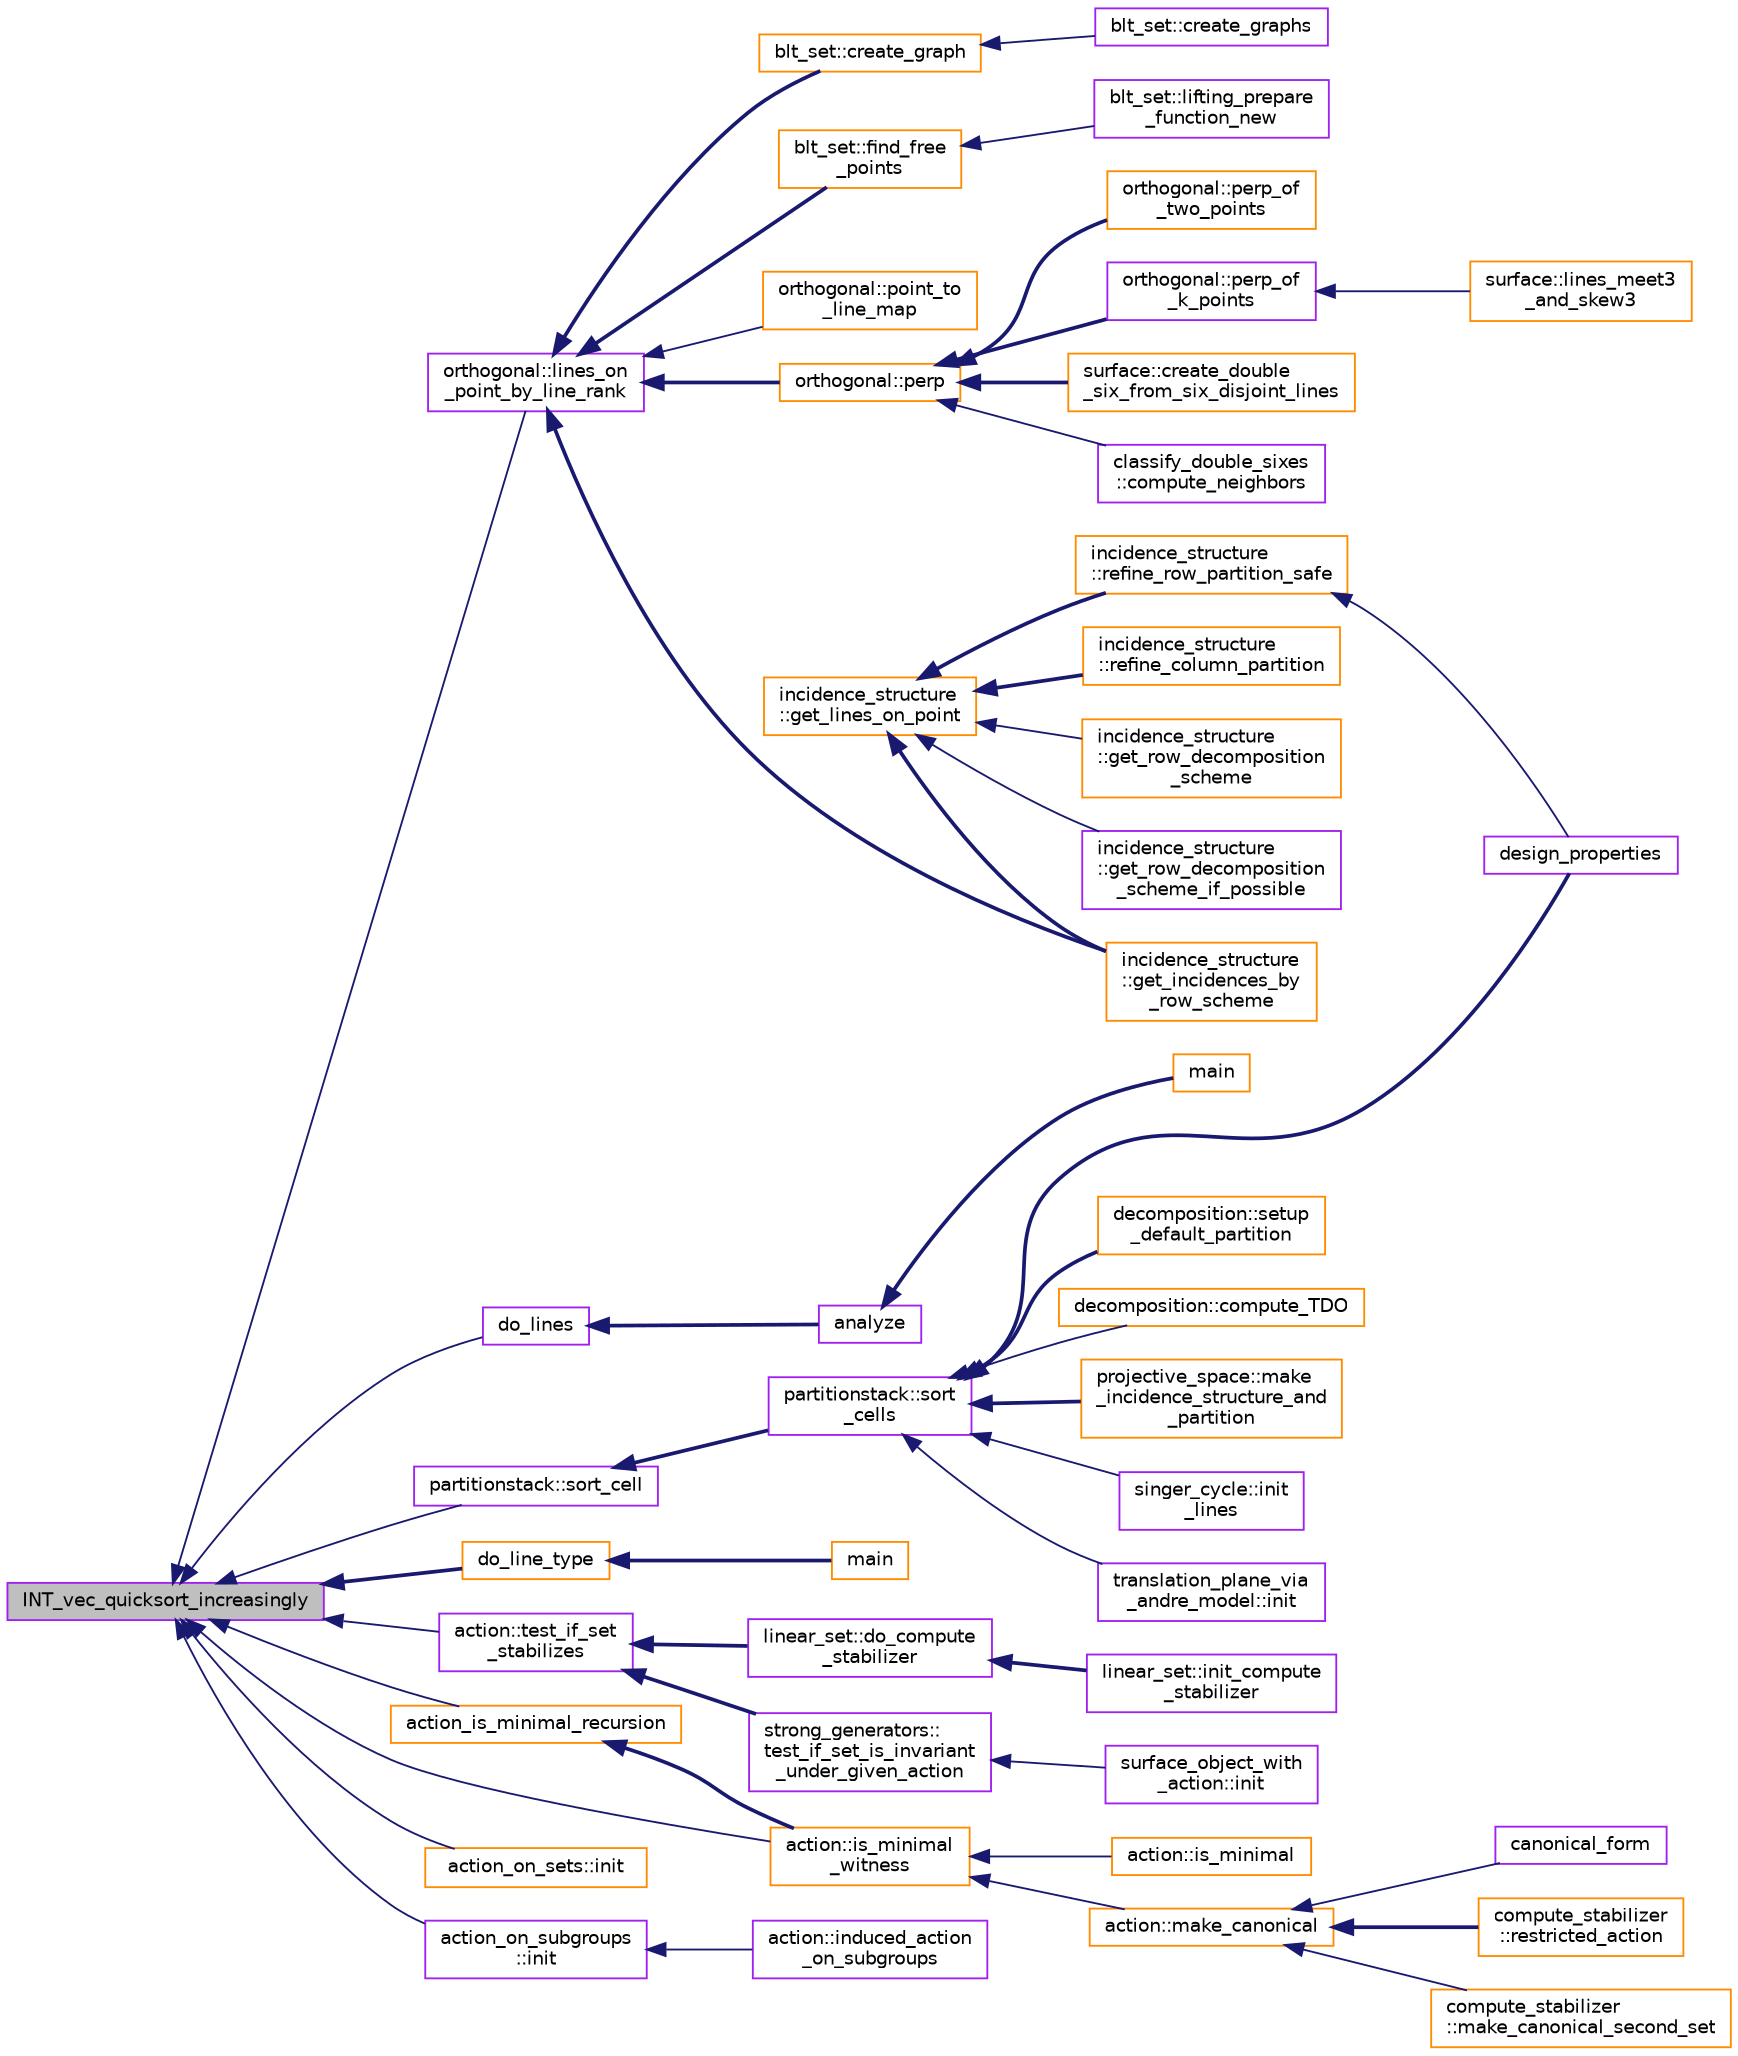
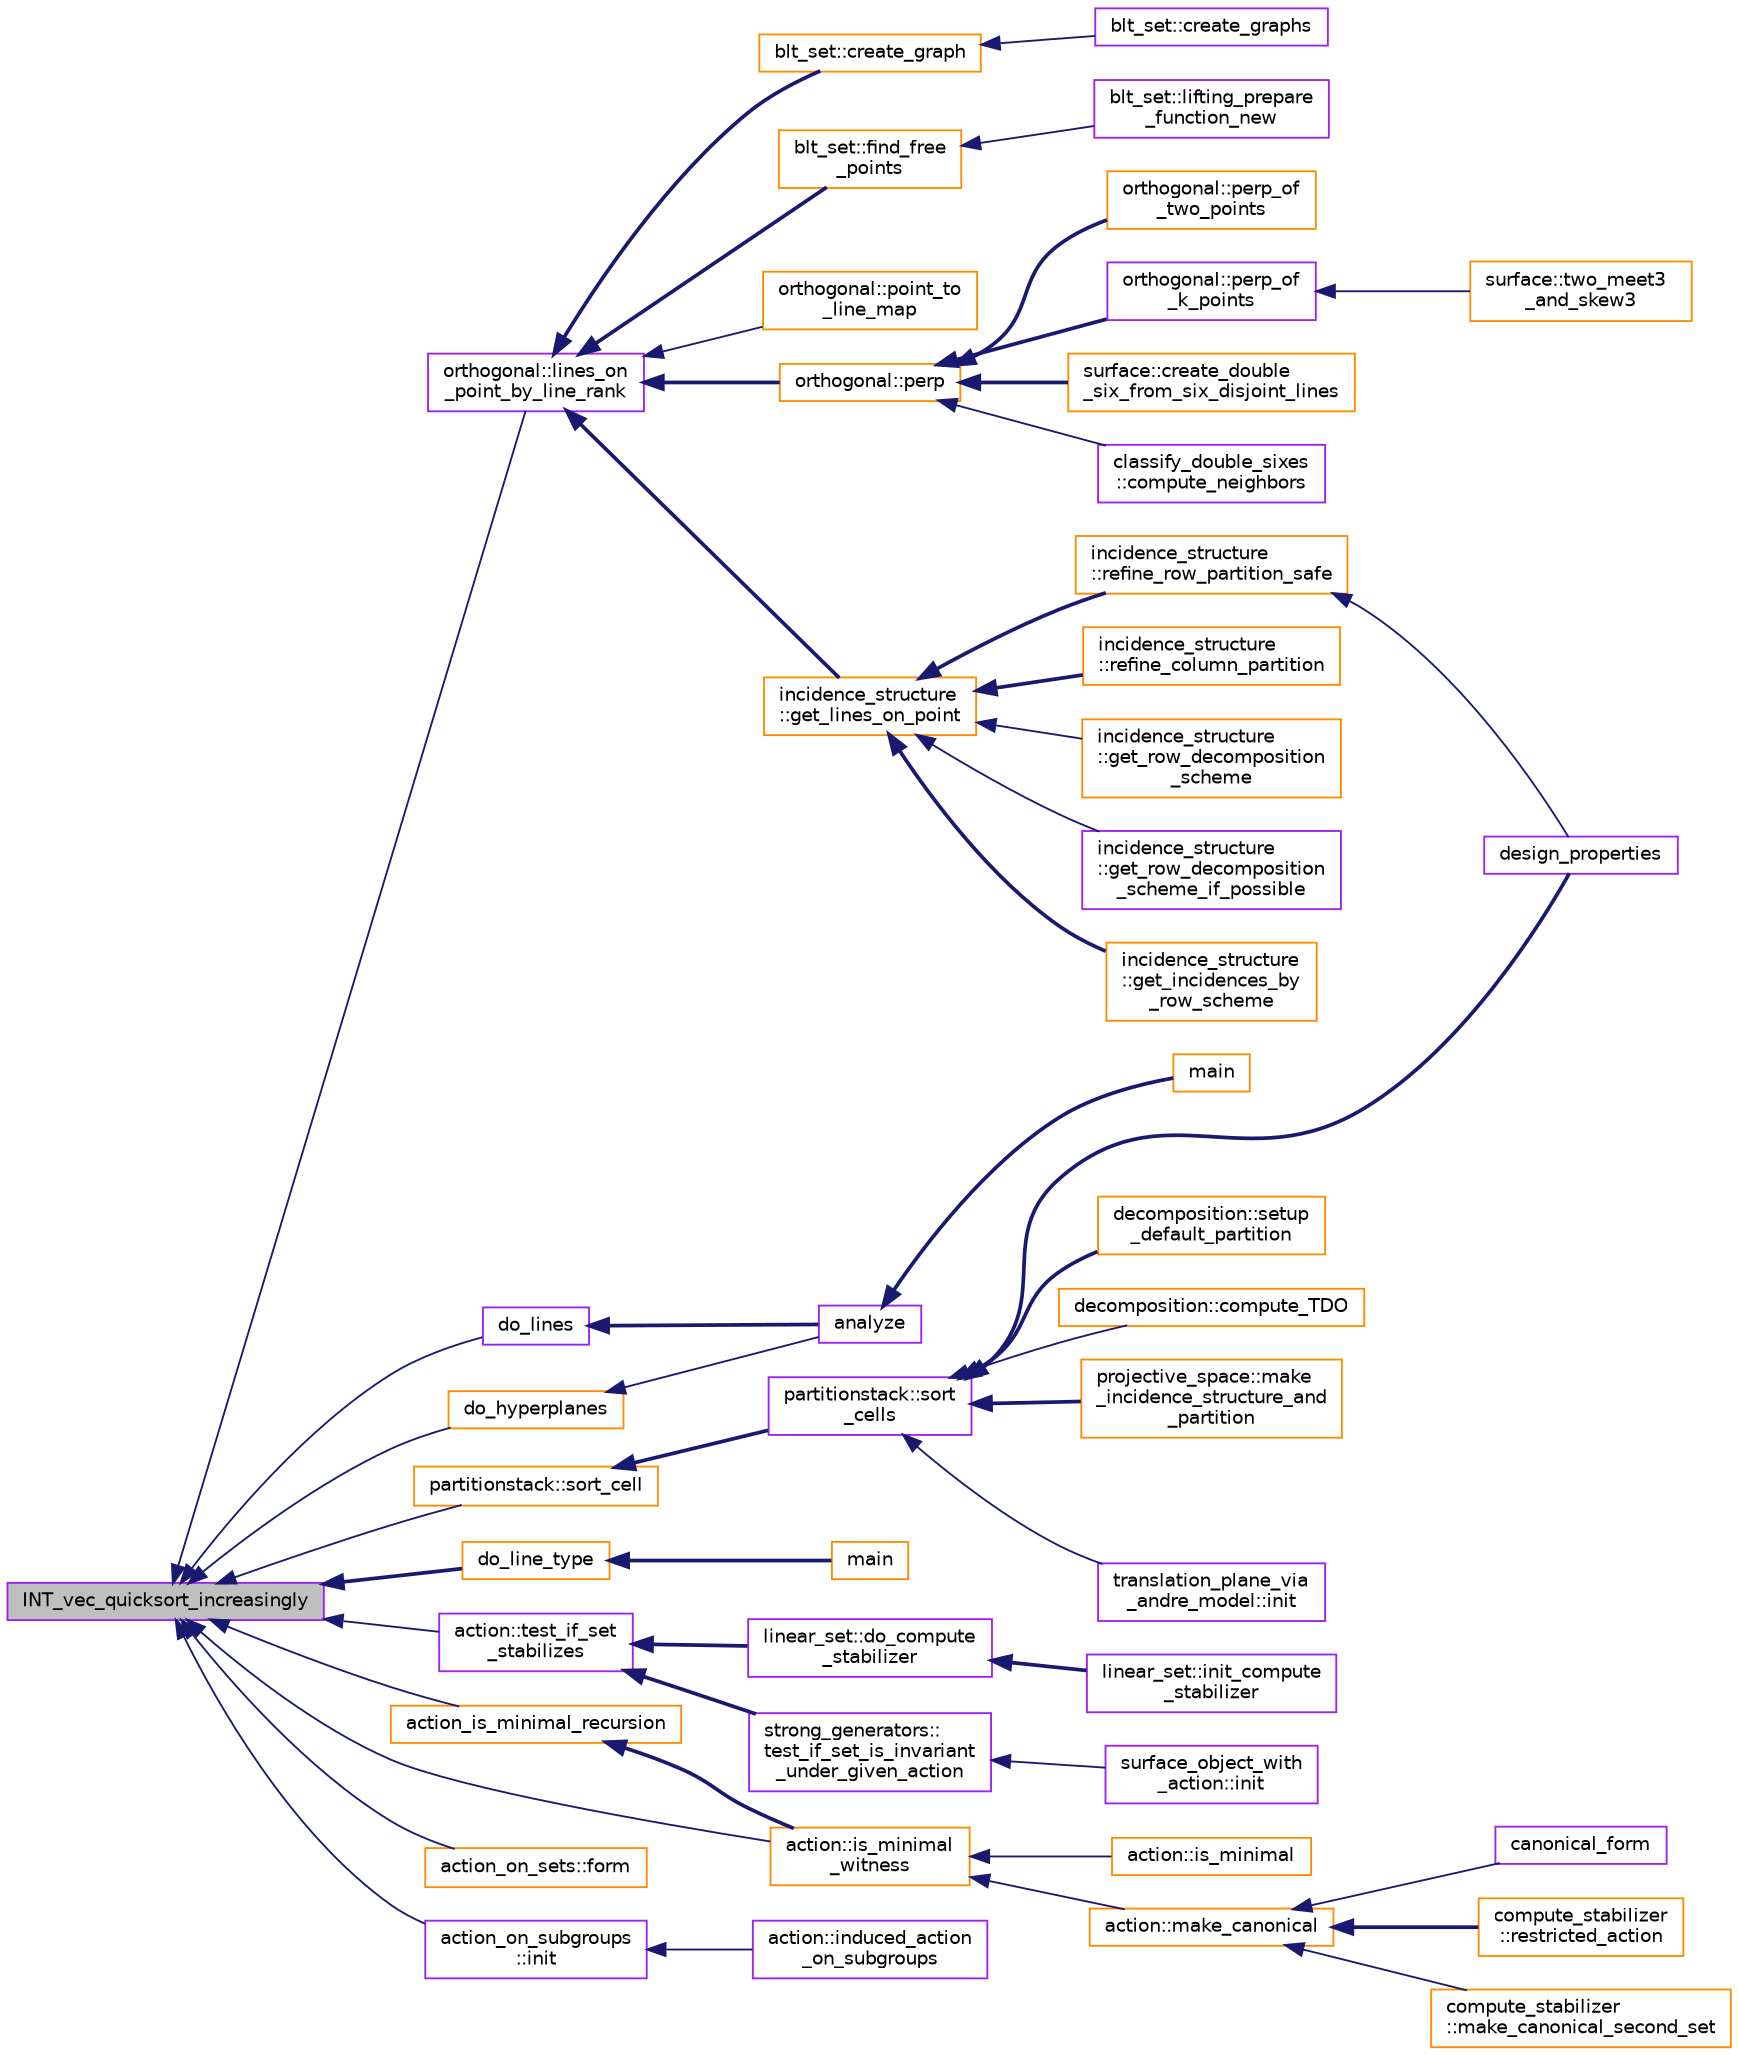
node "surface::lines_meet3 _and_skew3": label "surface::lines_meet3 _and_skew3" -> "surface::two_meet3 _and_skew3"
edge "incidence_structure ::get_incidences_by _row_scheme" -> "orthogonal::lines_on _point_by_line_rank": now "incidence_structure ::get_lines_on_point" -> "orthogonal::lines_on _point_by_line_rank"
node "do_hyperplanes": added
node "partitionstack::sort_cell": color purple -> darkorange
node "singer_cycle::init _lines": removed
node "action_on_sets::init": label "action_on_sets::init" -> "action_on_sets::form"
